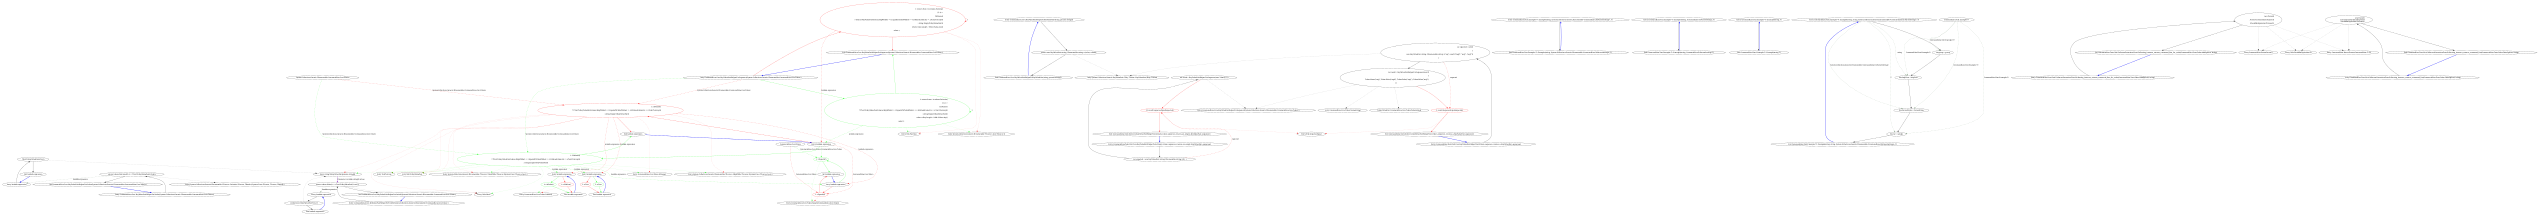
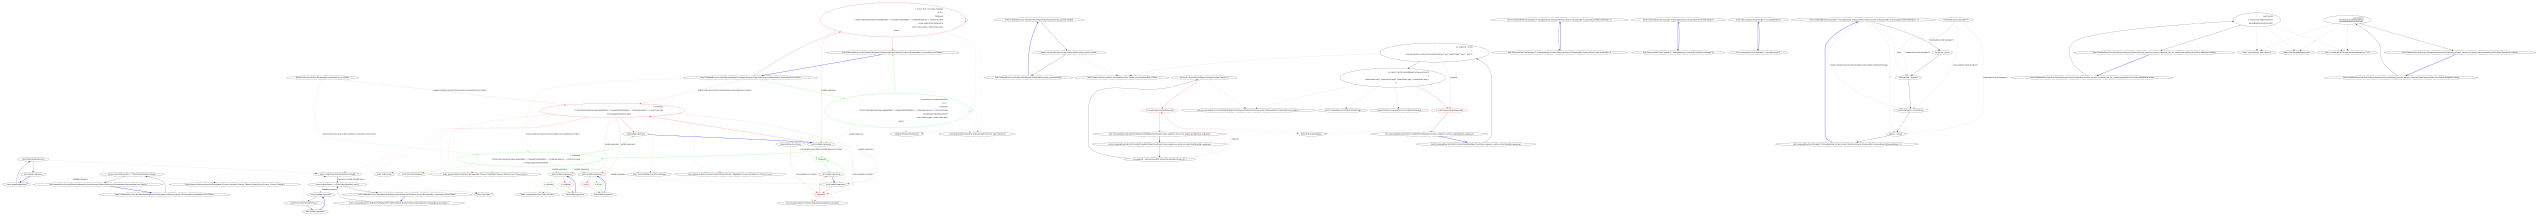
node "Entry Unk.Pairwise": label "Entry Unk.Pairwise" -> "UnParserSettings Unk.Pairwise"
